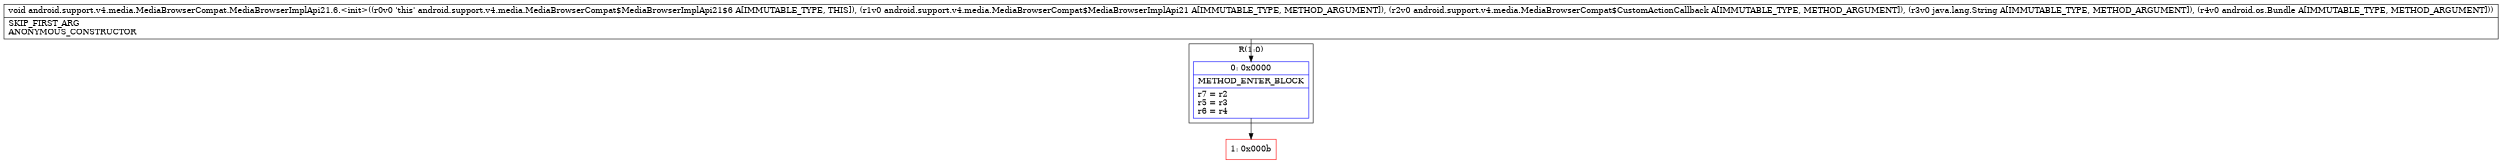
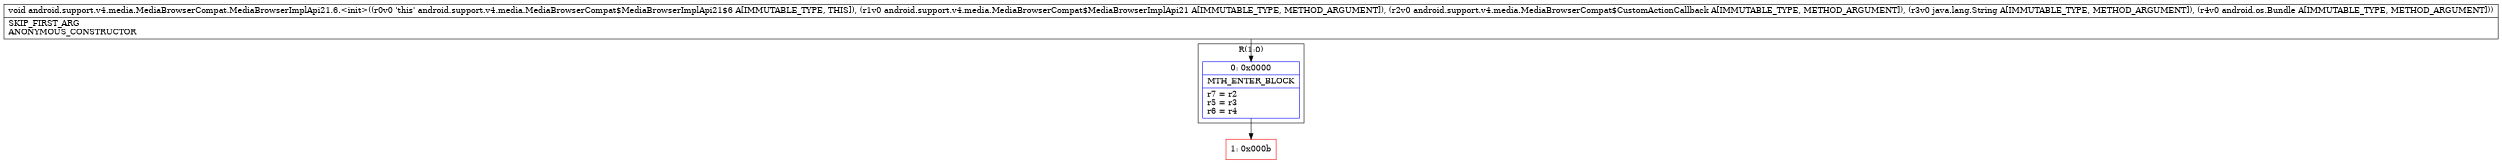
node "0: 0x0000": text "METHOD_ENTER_BLOCK" -> "MTH_ENTER_BLOCK"
